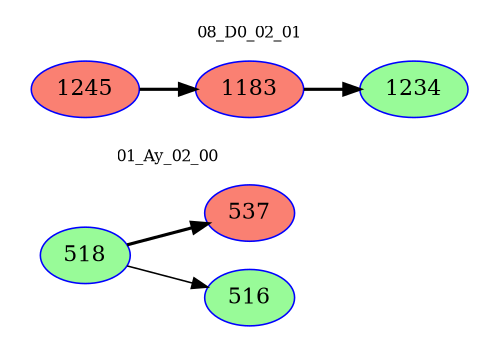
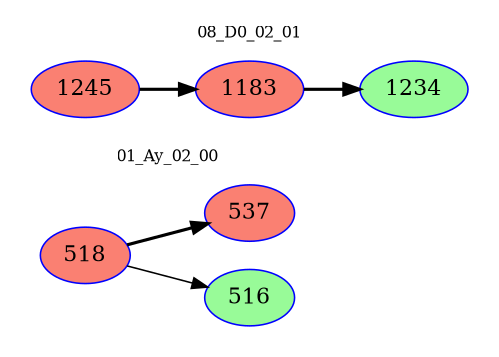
node "518": fillcolor palegreen -> salmon
